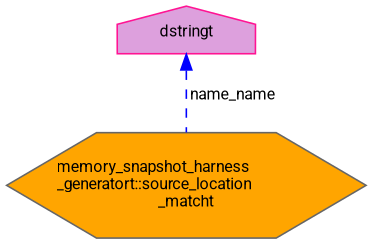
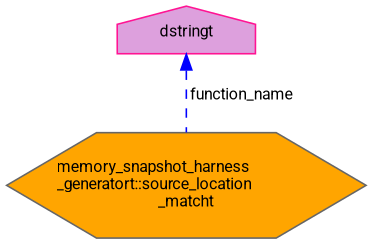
edge "memory_snapshot_harness _generatort::source_location _matcht" -> "dstringt": label " name_name" -> " function_name"
